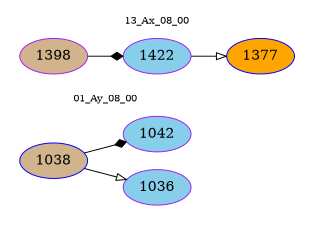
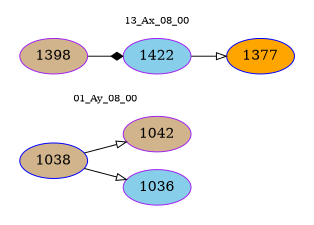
node "1042": fillcolor skyblue -> tan
edge "1038" -> "1042": arrowhead diamond -> onormal
